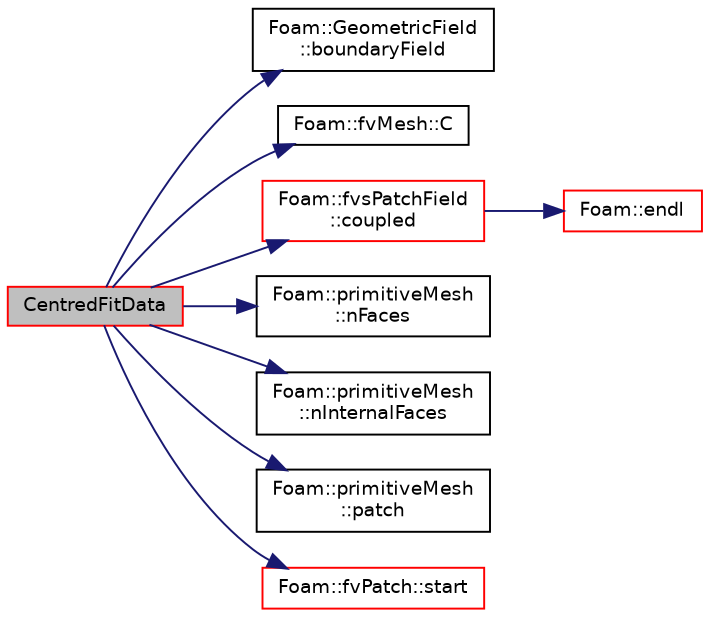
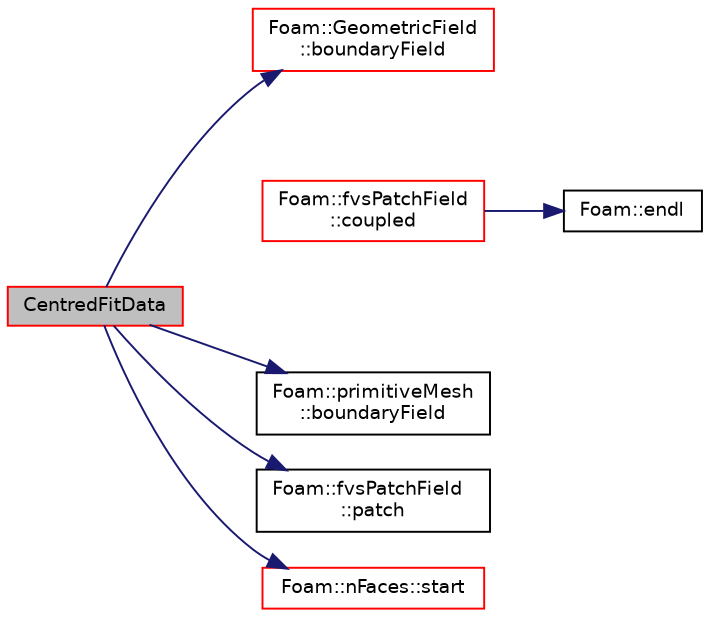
node "Foam::GeometricField ::boundaryField": color black -> red
node "Foam::fvMesh::C": removed
node "Foam::endl": color red -> black
edge "CentredFitData" -> "Foam::fvsPatchField ::coupled": removed
node "Foam::primitiveMesh ::nFaces": removed
node "Foam::primitiveMesh ::nInternalFaces": label "Foam::primitiveMesh ::nInternalFaces" -> "Foam::primitiveMesh ::boundaryField"
node "Foam::primitiveMesh ::patch": label "Foam::primitiveMesh ::patch" -> "Foam::fvsPatchField ::patch"
node "Foam::fvPatch::start": label "Foam::fvPatch::start" -> "Foam::nFaces::start"
